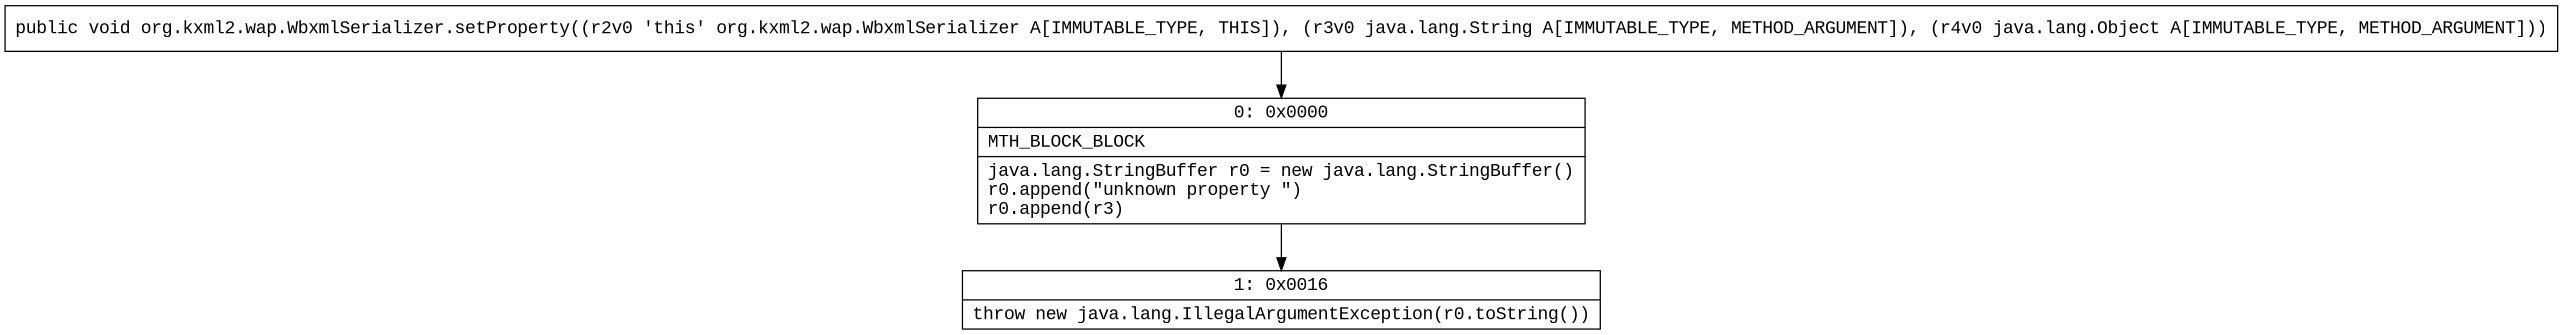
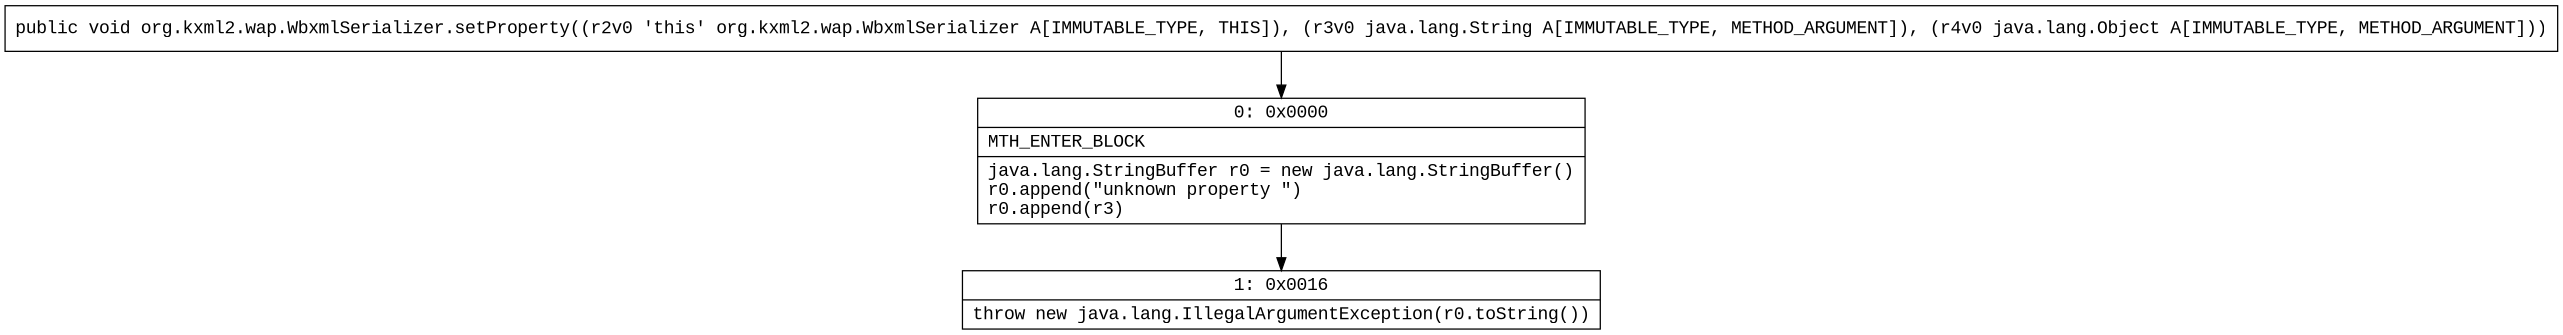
node "0: 0x0000": text "MTH_BLOCK_BLOCK" -> "MTH_ENTER_BLOCK"
